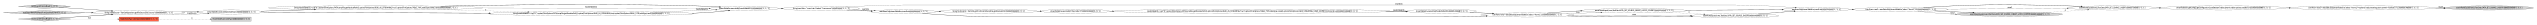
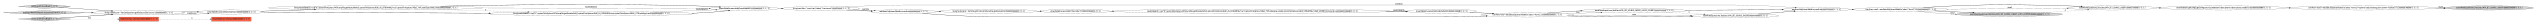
node "HoodieTableType tableType@@@2@@@['0', '0', '1']": fillcolor lightgray -> tomato
